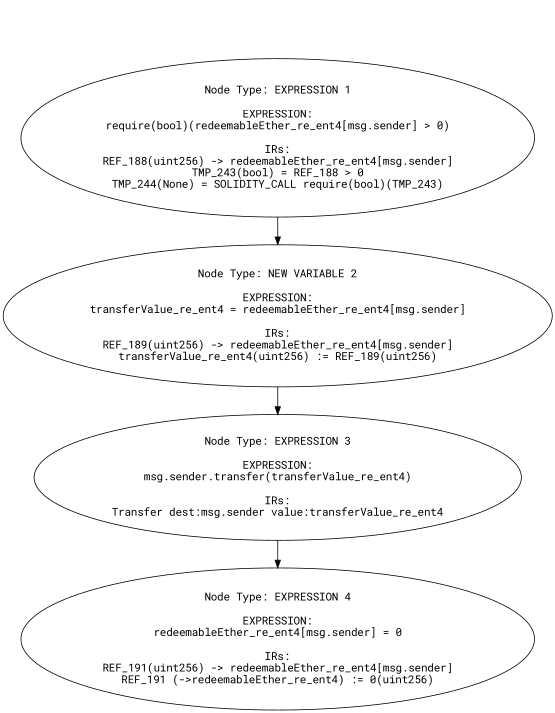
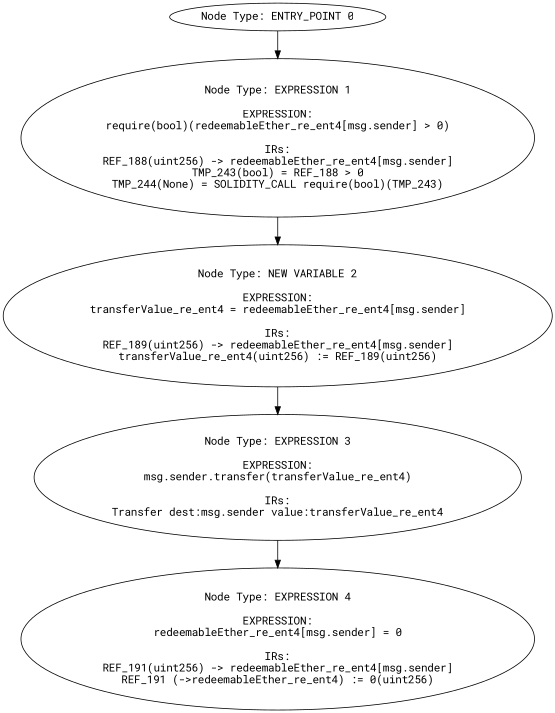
node "Node Type: ENTRY_POINT 0": added
